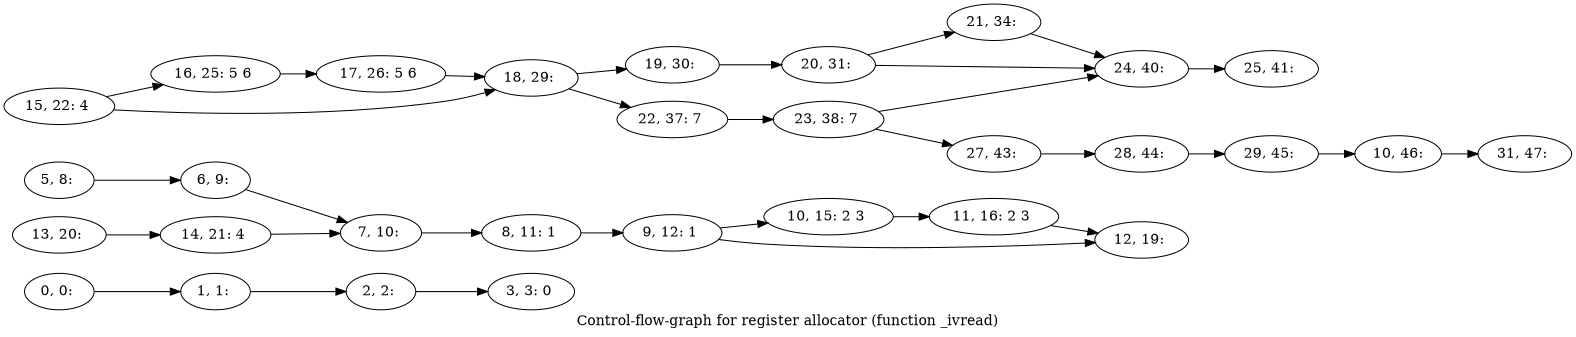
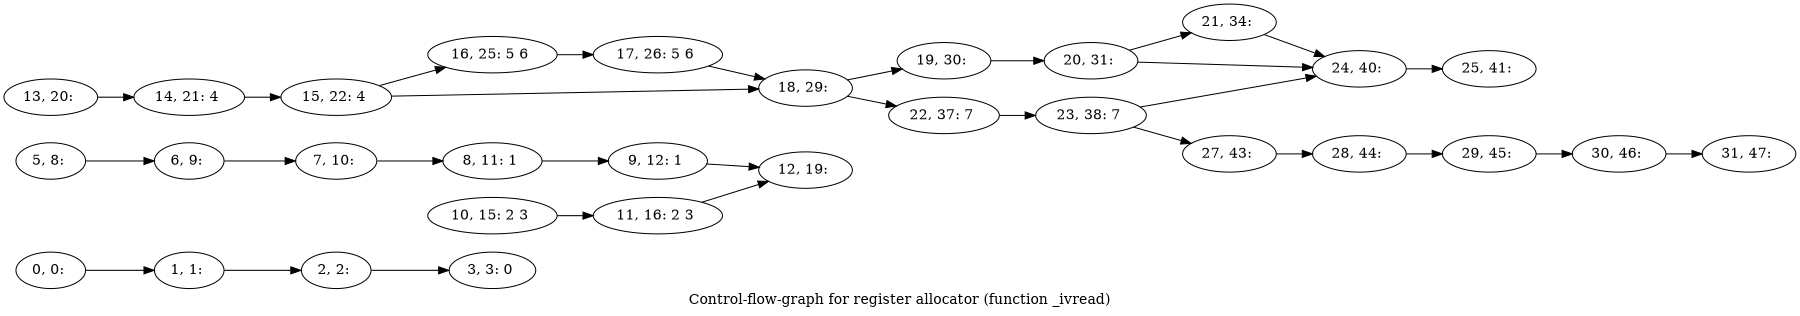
node "10, 46:": label "10, 46:" -> "30, 46:"
edge "9, 12: 1" -> "10, 15: 2 3": removed
edge "14, 21: 4" -> "7, 10:": now "14, 21: 4" -> "15, 22: 4"
